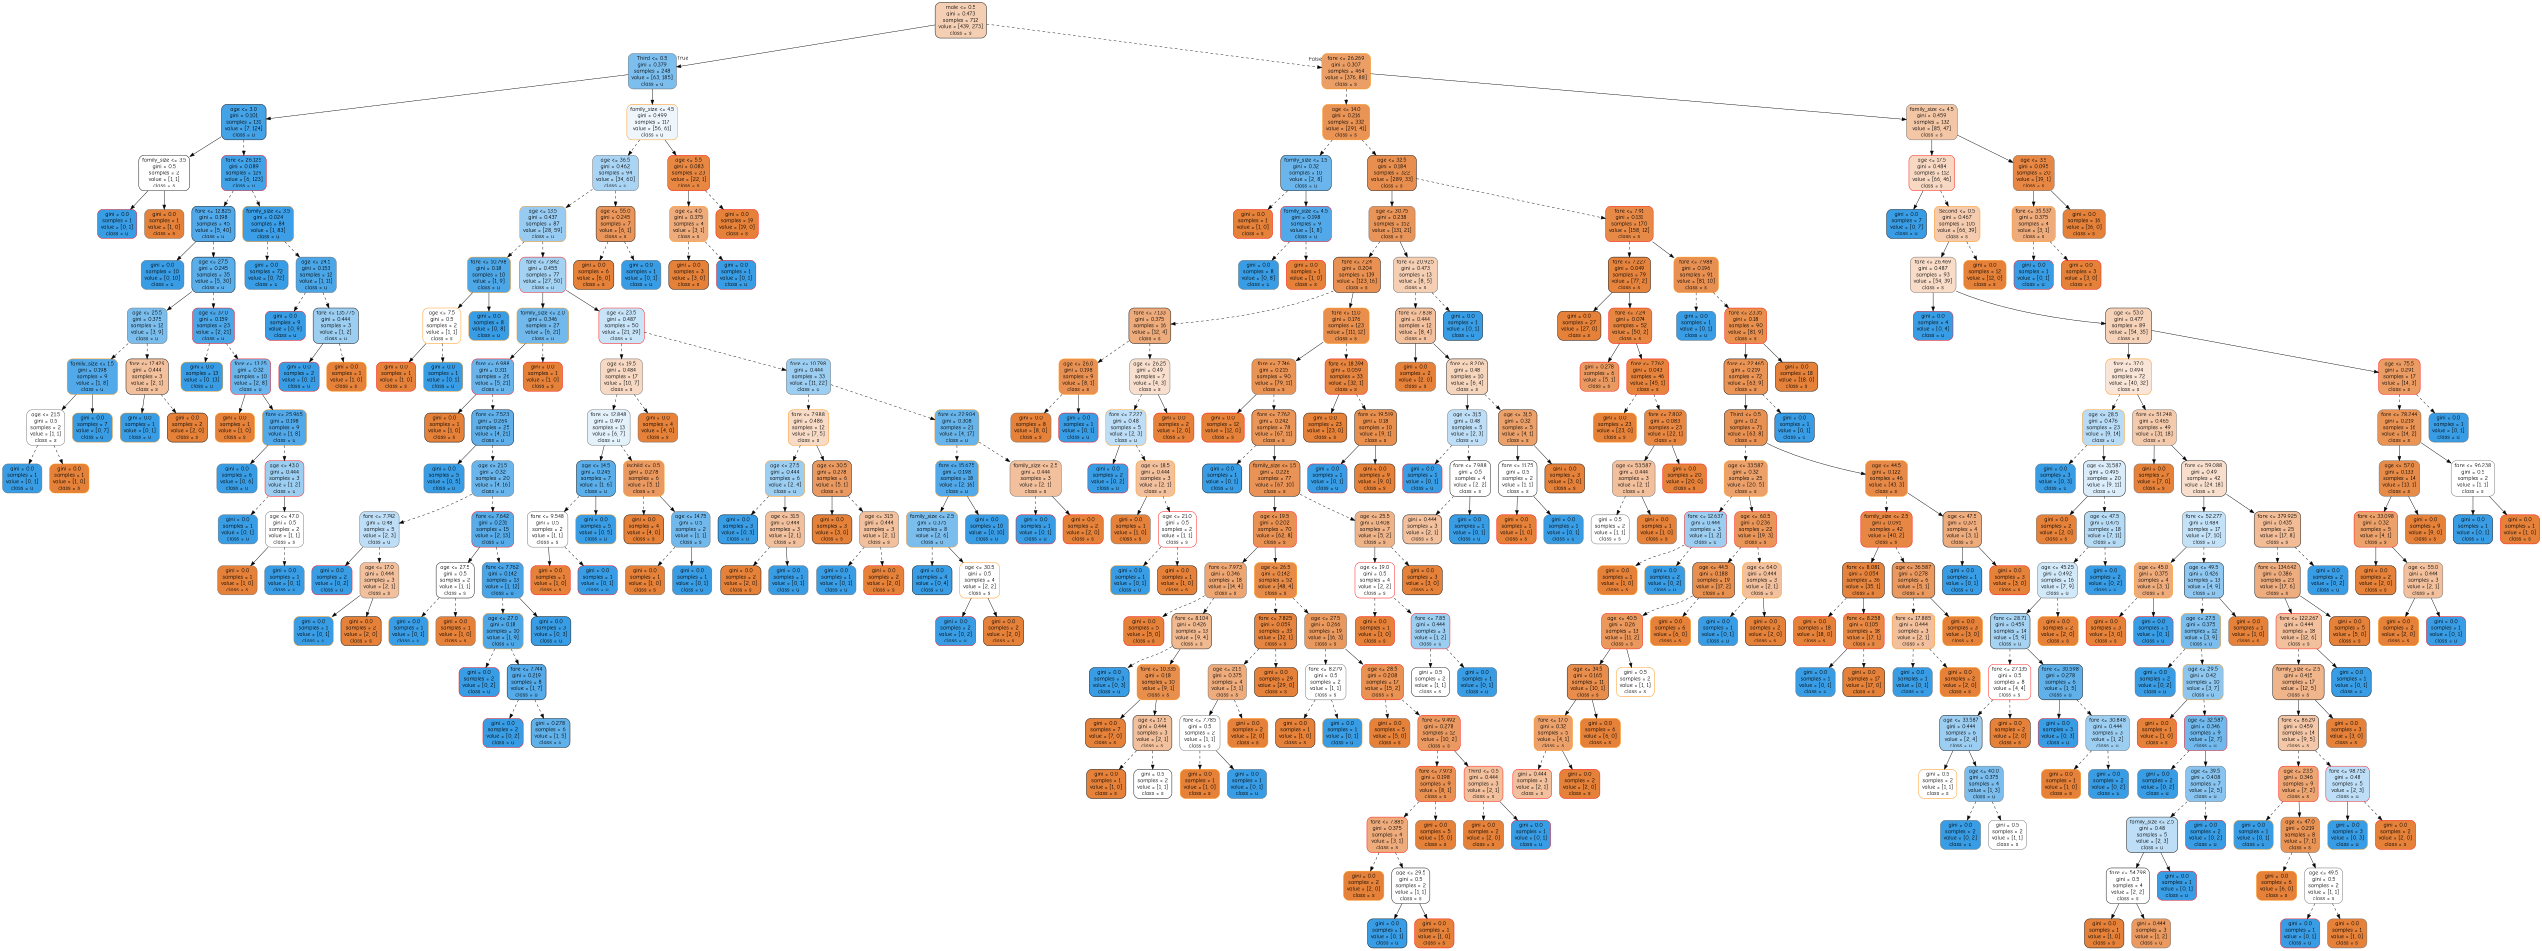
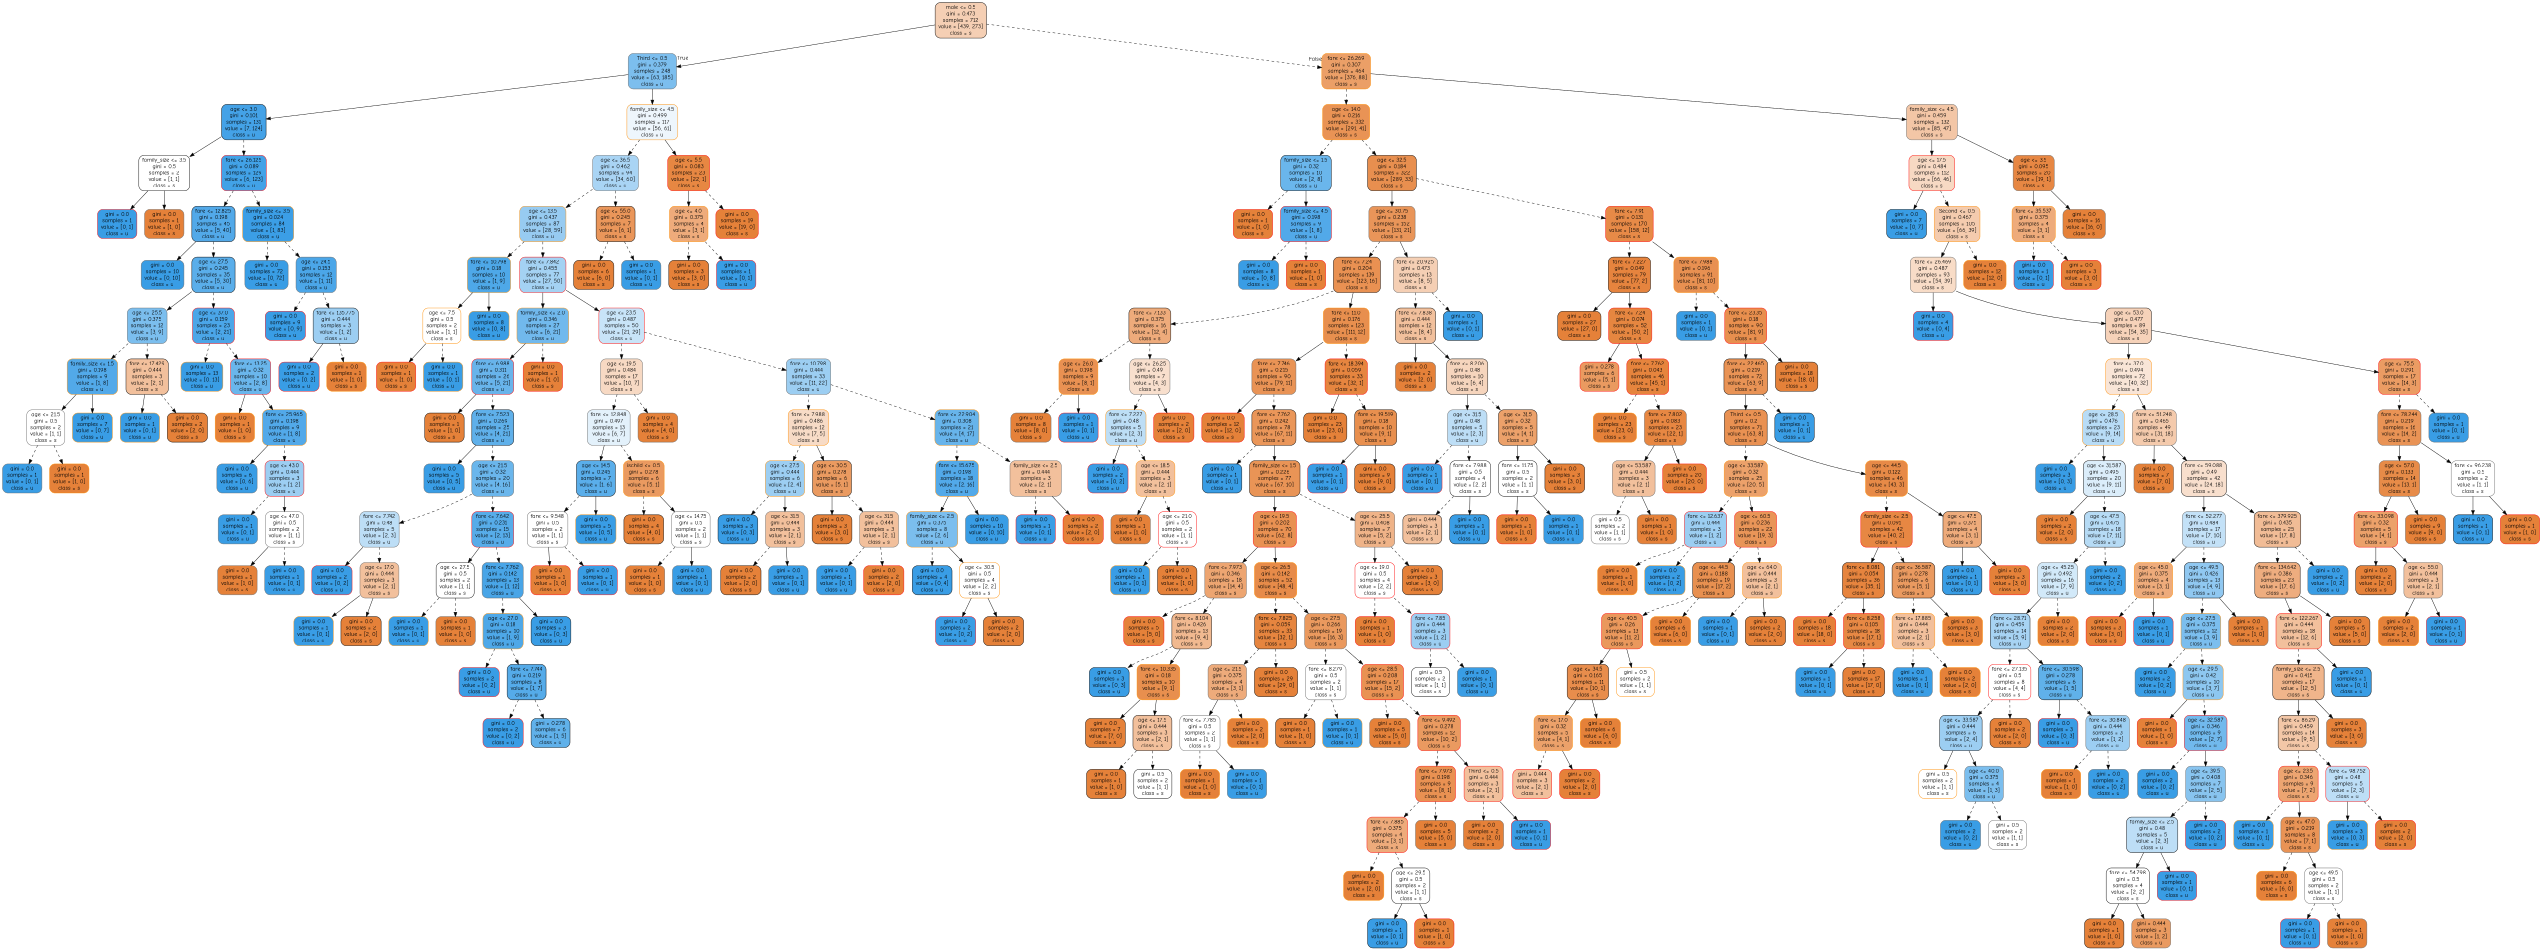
node "age <= 14.75 gini = 0.5 samples = 2 value = [1, 1] class = s": fillcolor #399de5b6 -> #e5813900
